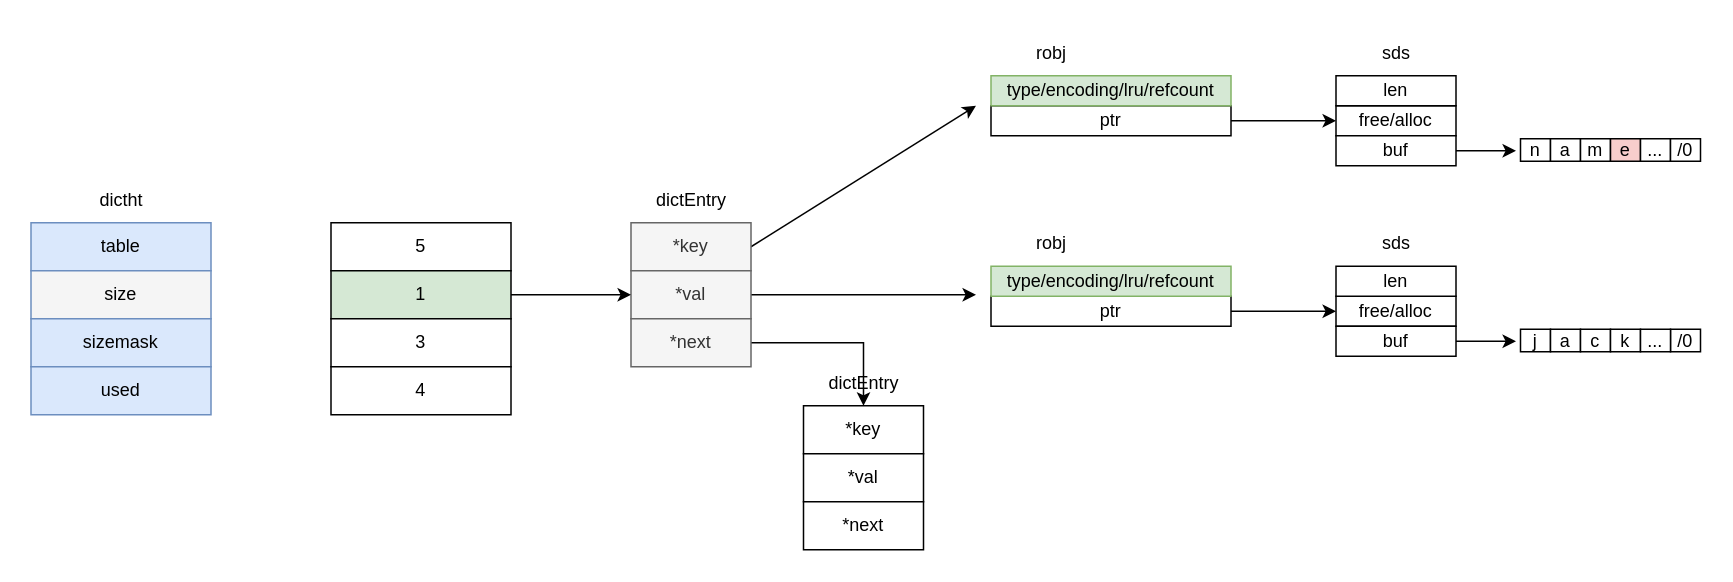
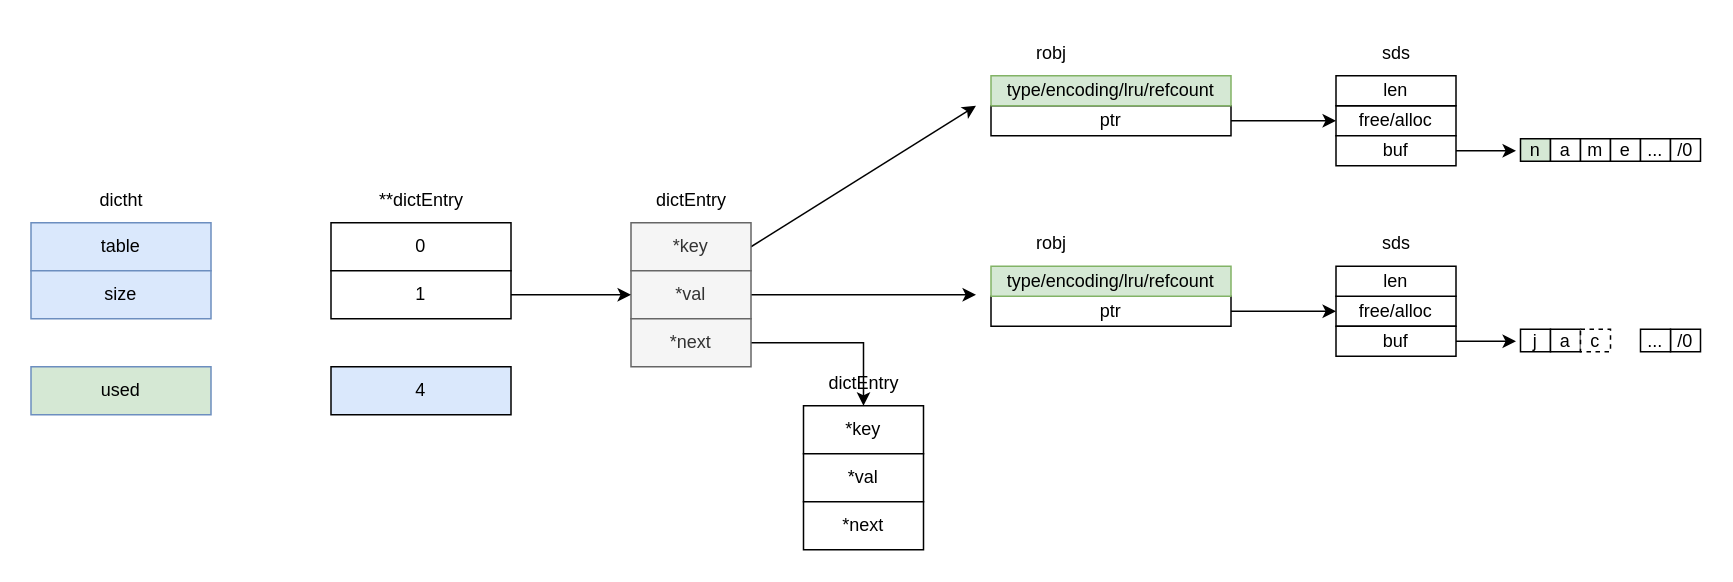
node "n": fillcolor #ffffff -> #d5e8d4
node "e": fillcolor #f8cecc -> #ffffff
node "**dictEntry": added
node "5": label "5" -> "0"
node "size": fillcolor #f5f5f5 -> #dae8fc
node "1": fillcolor #d5e8d4 -> #ffffff
node "c": style solid -> dashed
node "k": removed
node "sizemask": removed
node "3": removed
node "used": fillcolor #dae8fc -> #d5e8d4
node "4": fillcolor #ffffff -> #dae8fc
